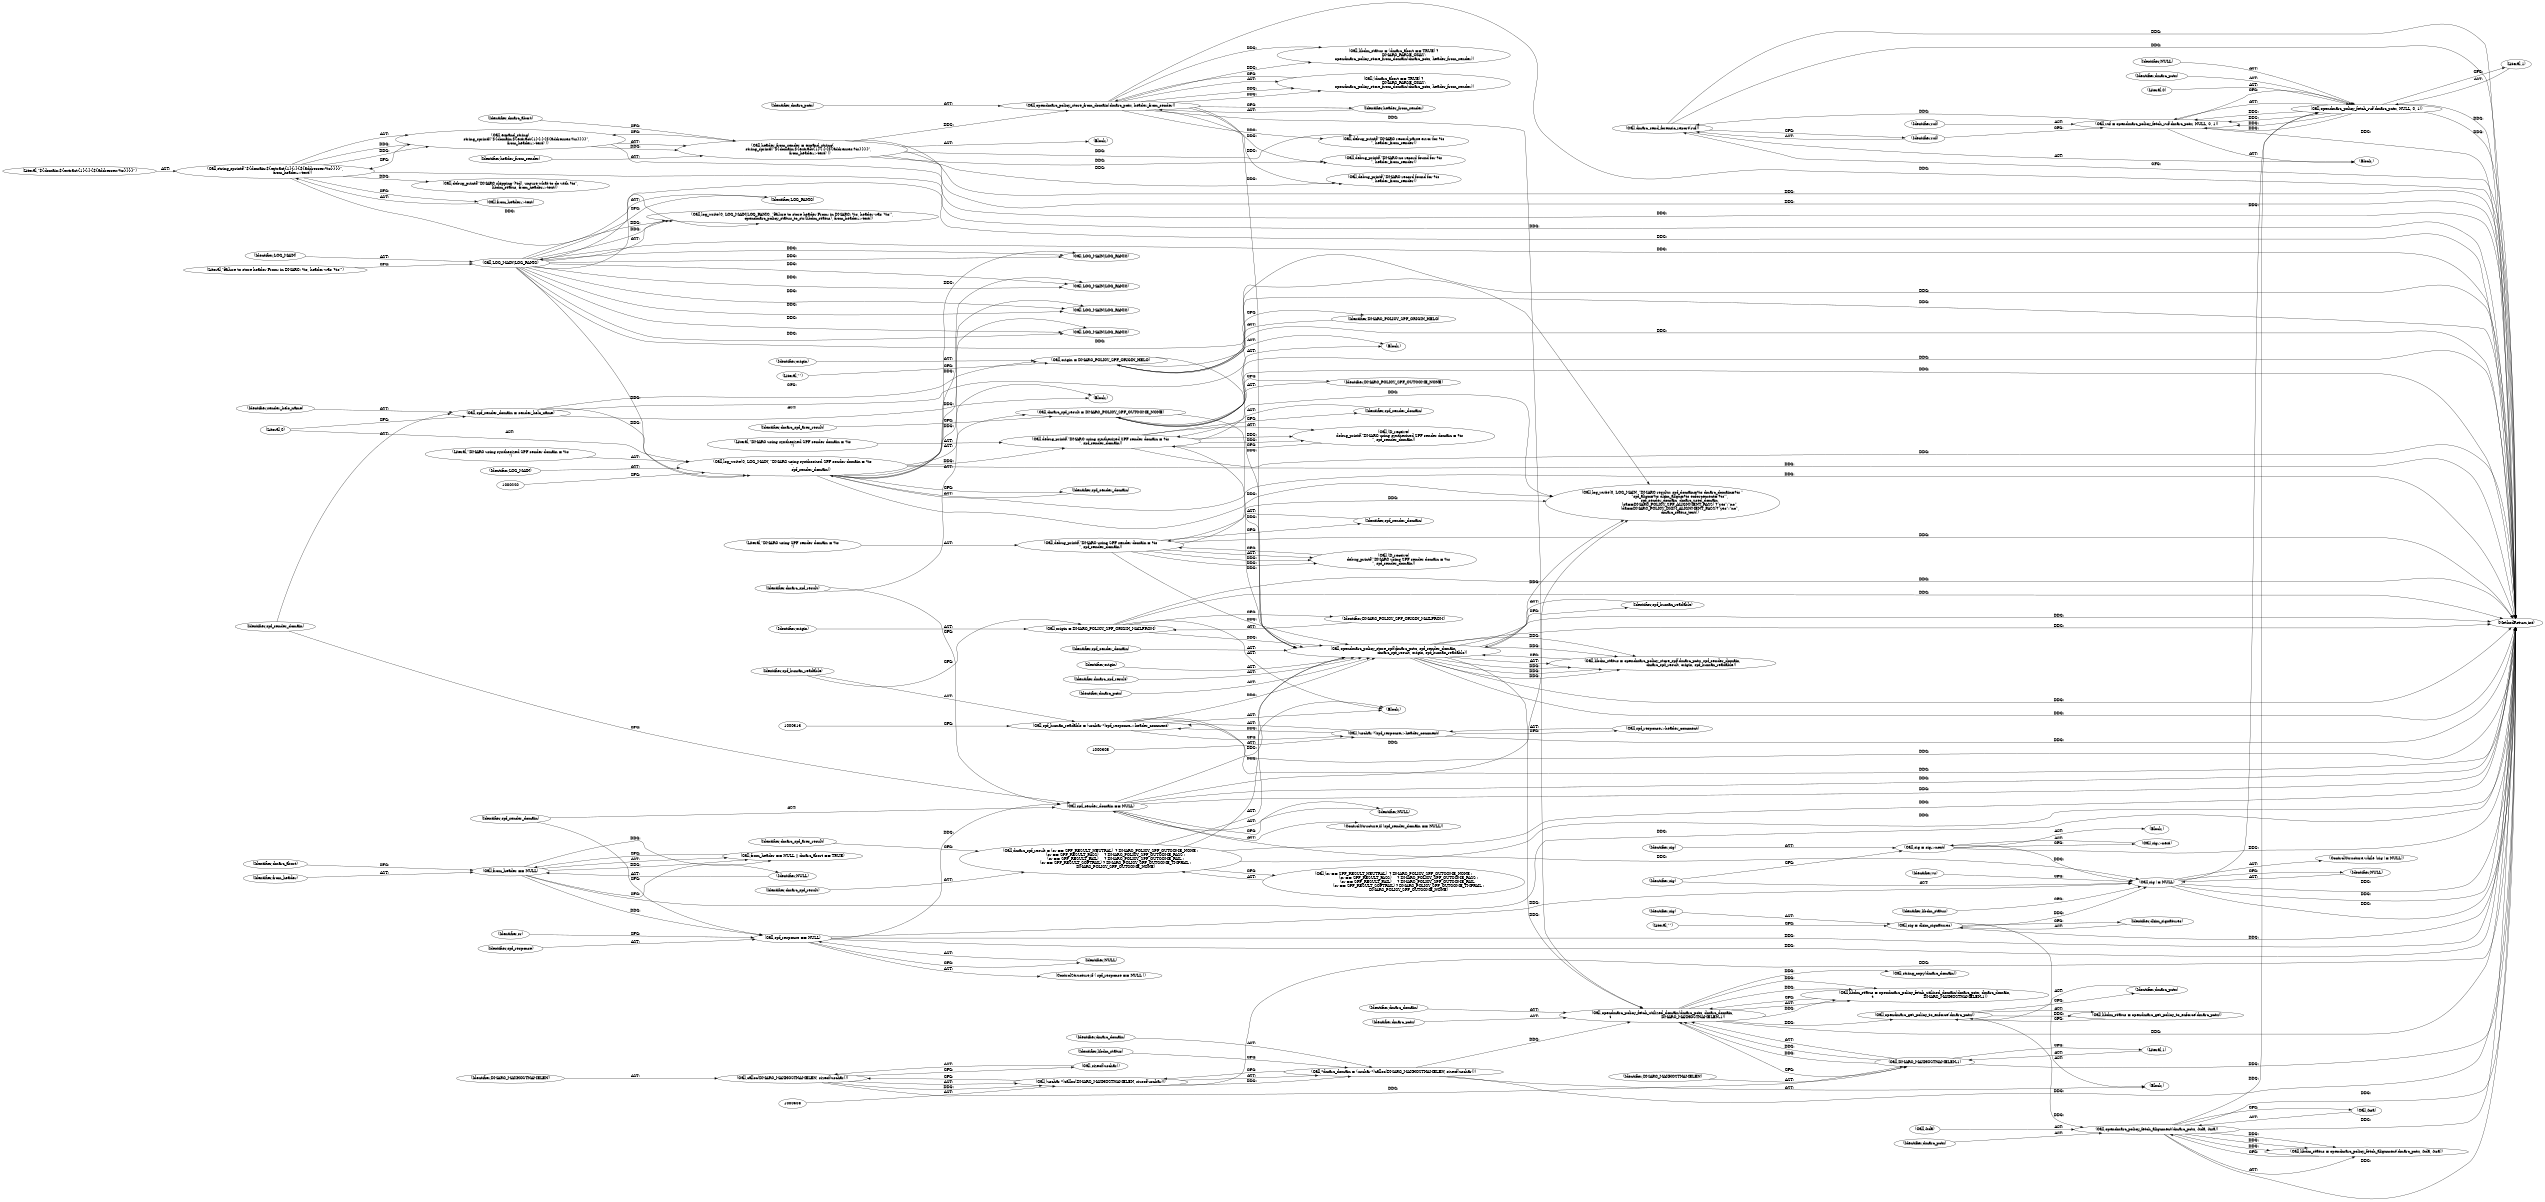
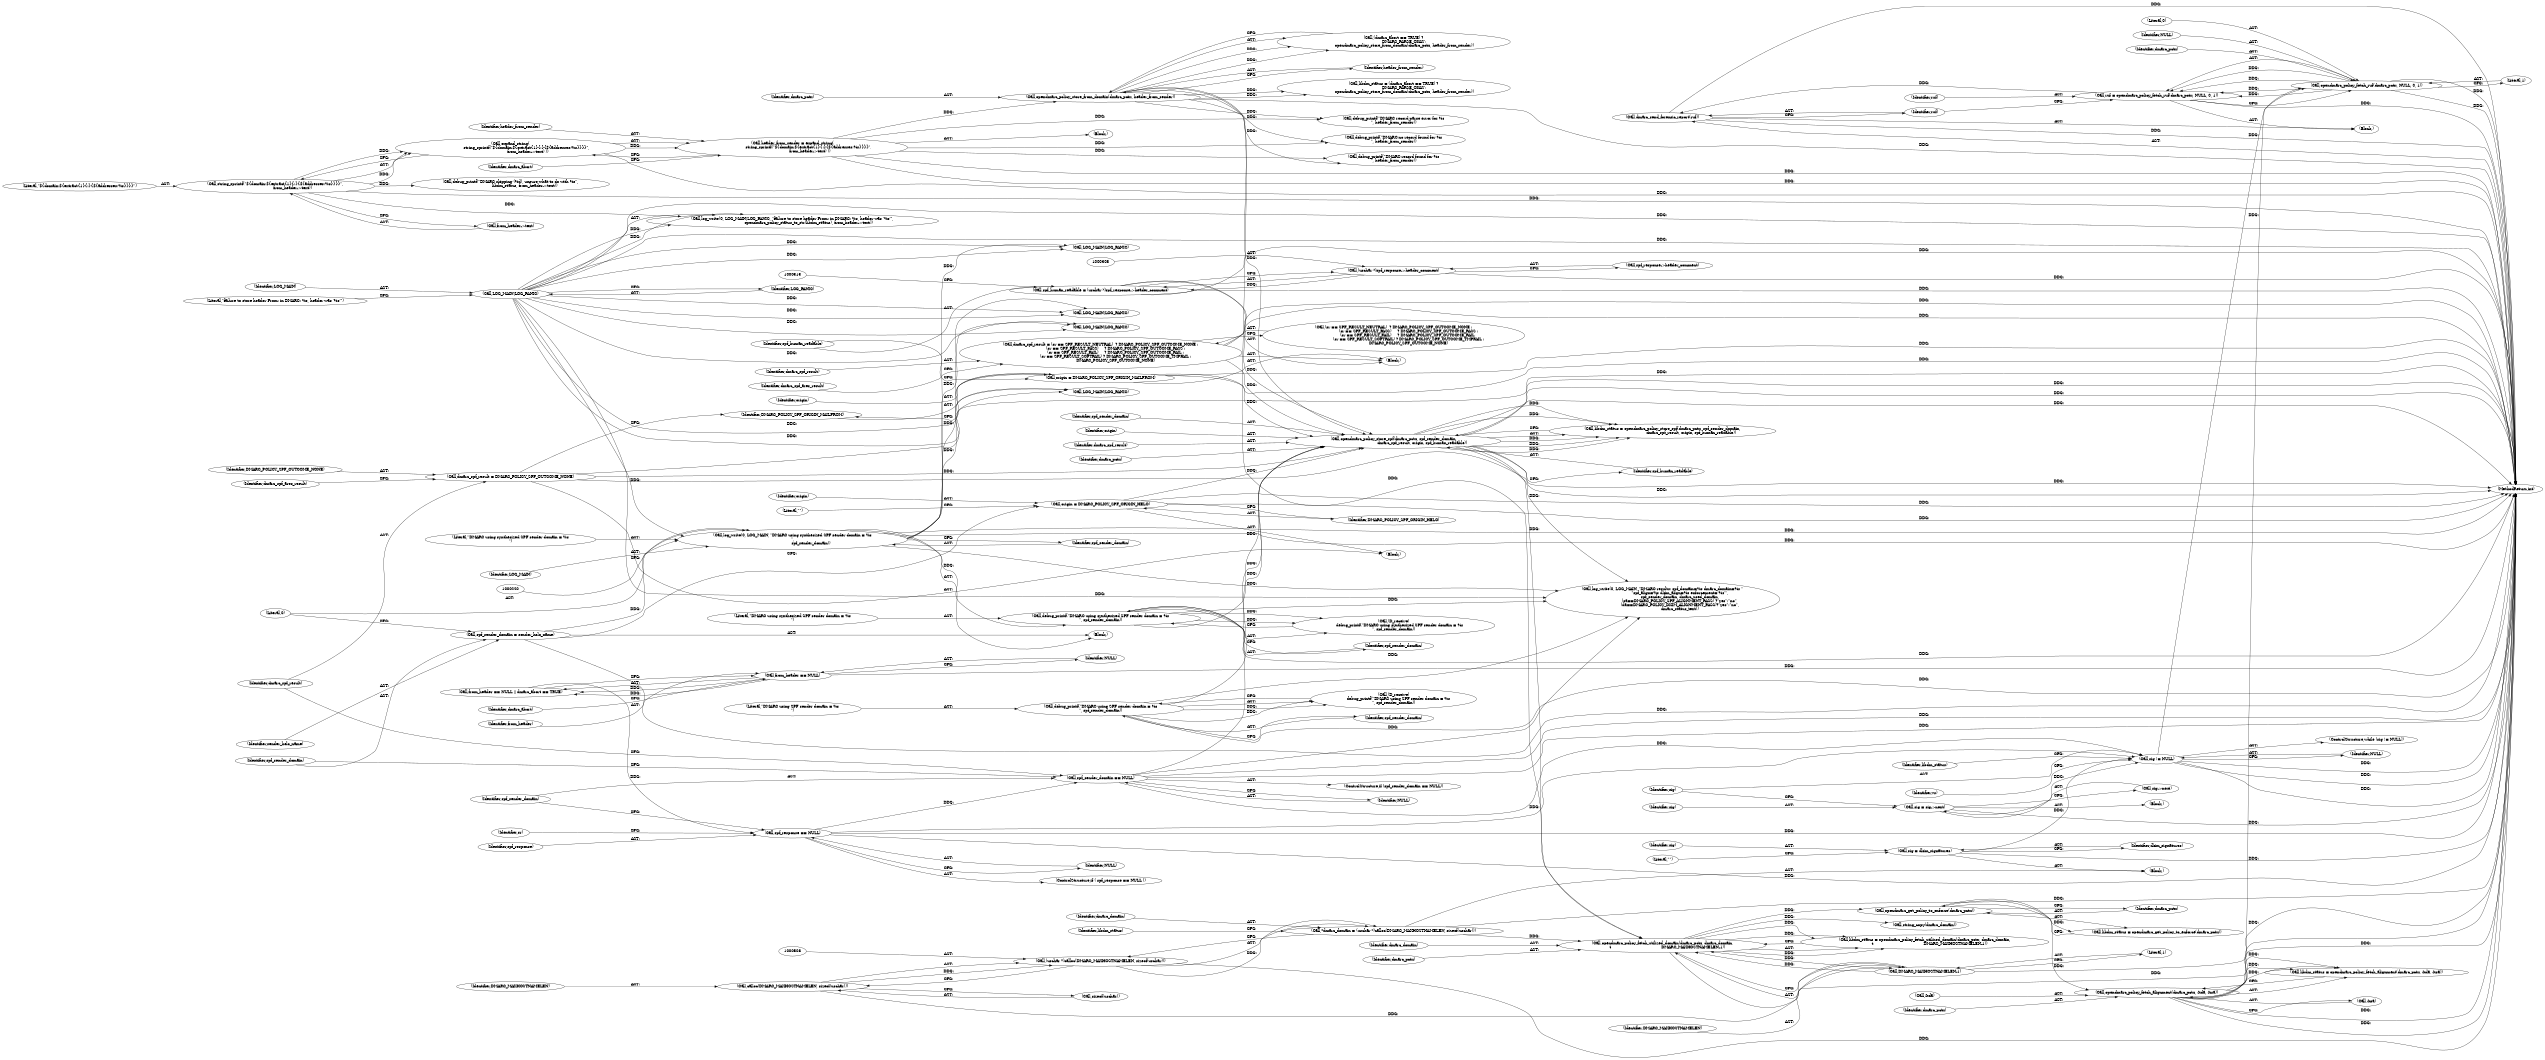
edge "(MethodReturn,int)" -> "(Call,dmarc_send_forensic_report(ruf))": label "CFG: " -> "AST: "
edge "(Call,dmarc_spf_result = DMARC_POLICY_SPF_OUTCOME_NONE)" -> "(Identifier,DMARC_POLICY_SPF_OUTCOME_NONE)": now "(Call,dmarc_spf_result = DMARC_POLICY_SPF_OUTCOME_NONE)" -> "(Identifier,DMARC_POLICY_SPF_ORIGIN_MAILFROM)"
edge "(Call,from_header == NULL)" -> "(Call,spf_response == NULL)": now "(Call,from_header == NULL || dmarc_abort == TRUE)" -> "(Call,spf_response == NULL)"
